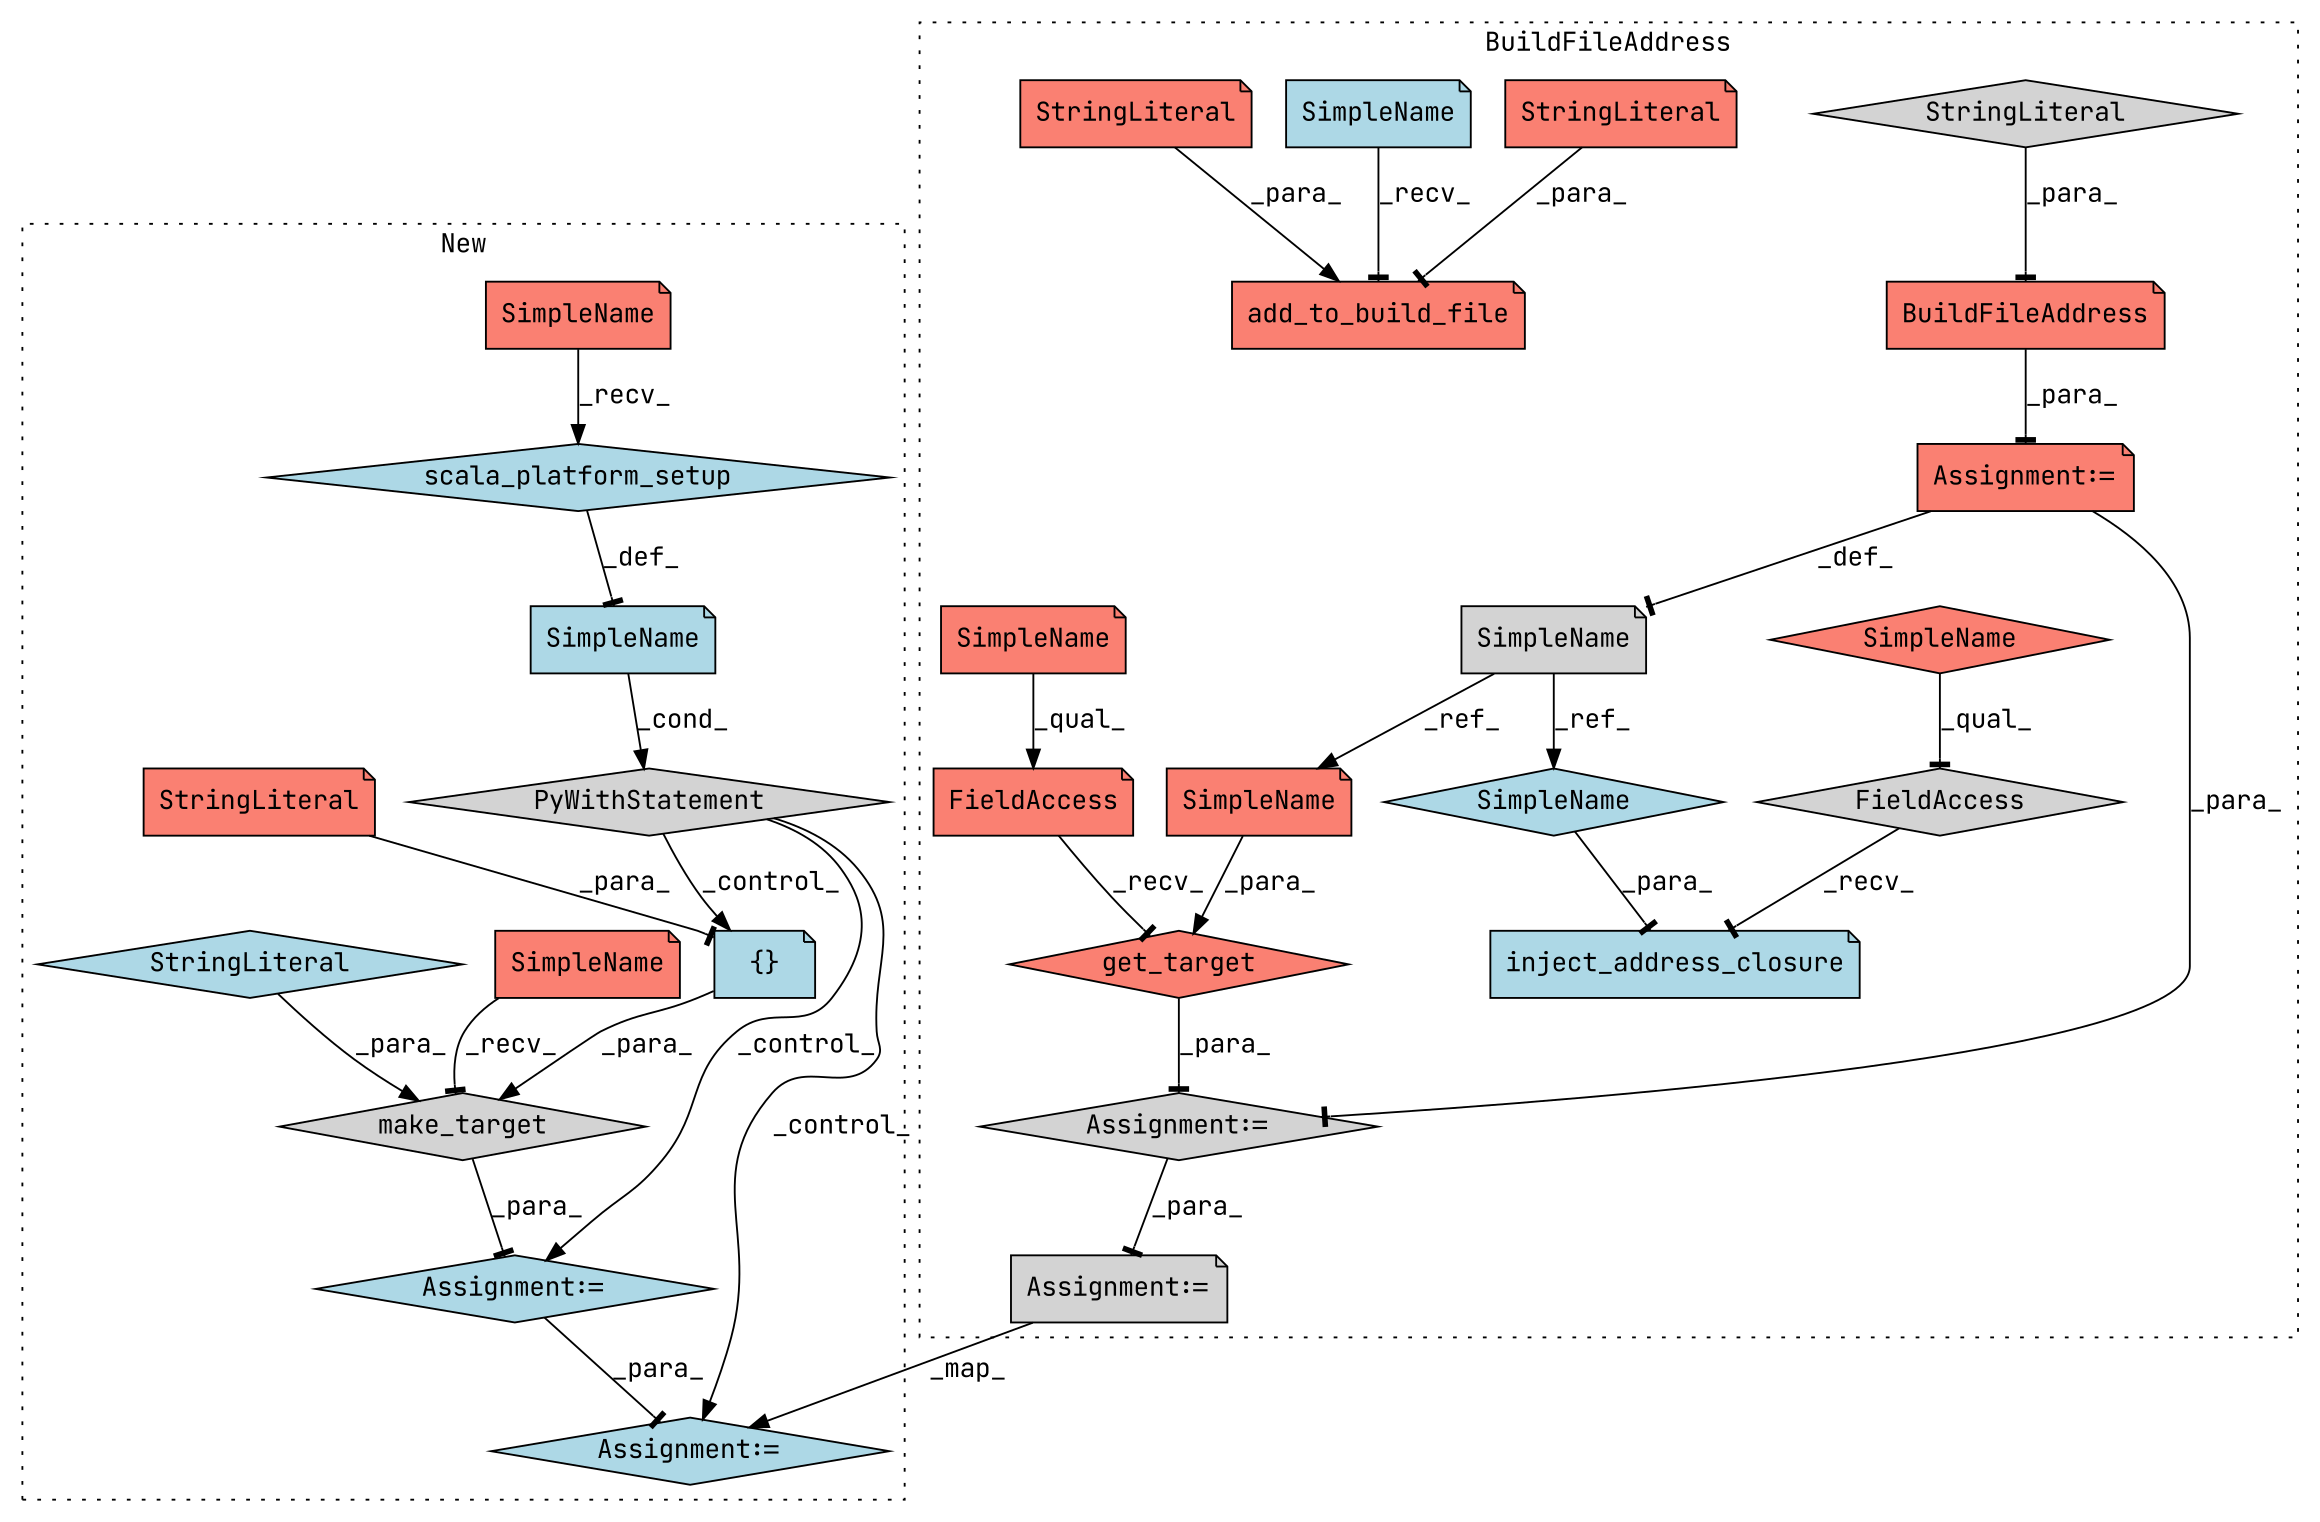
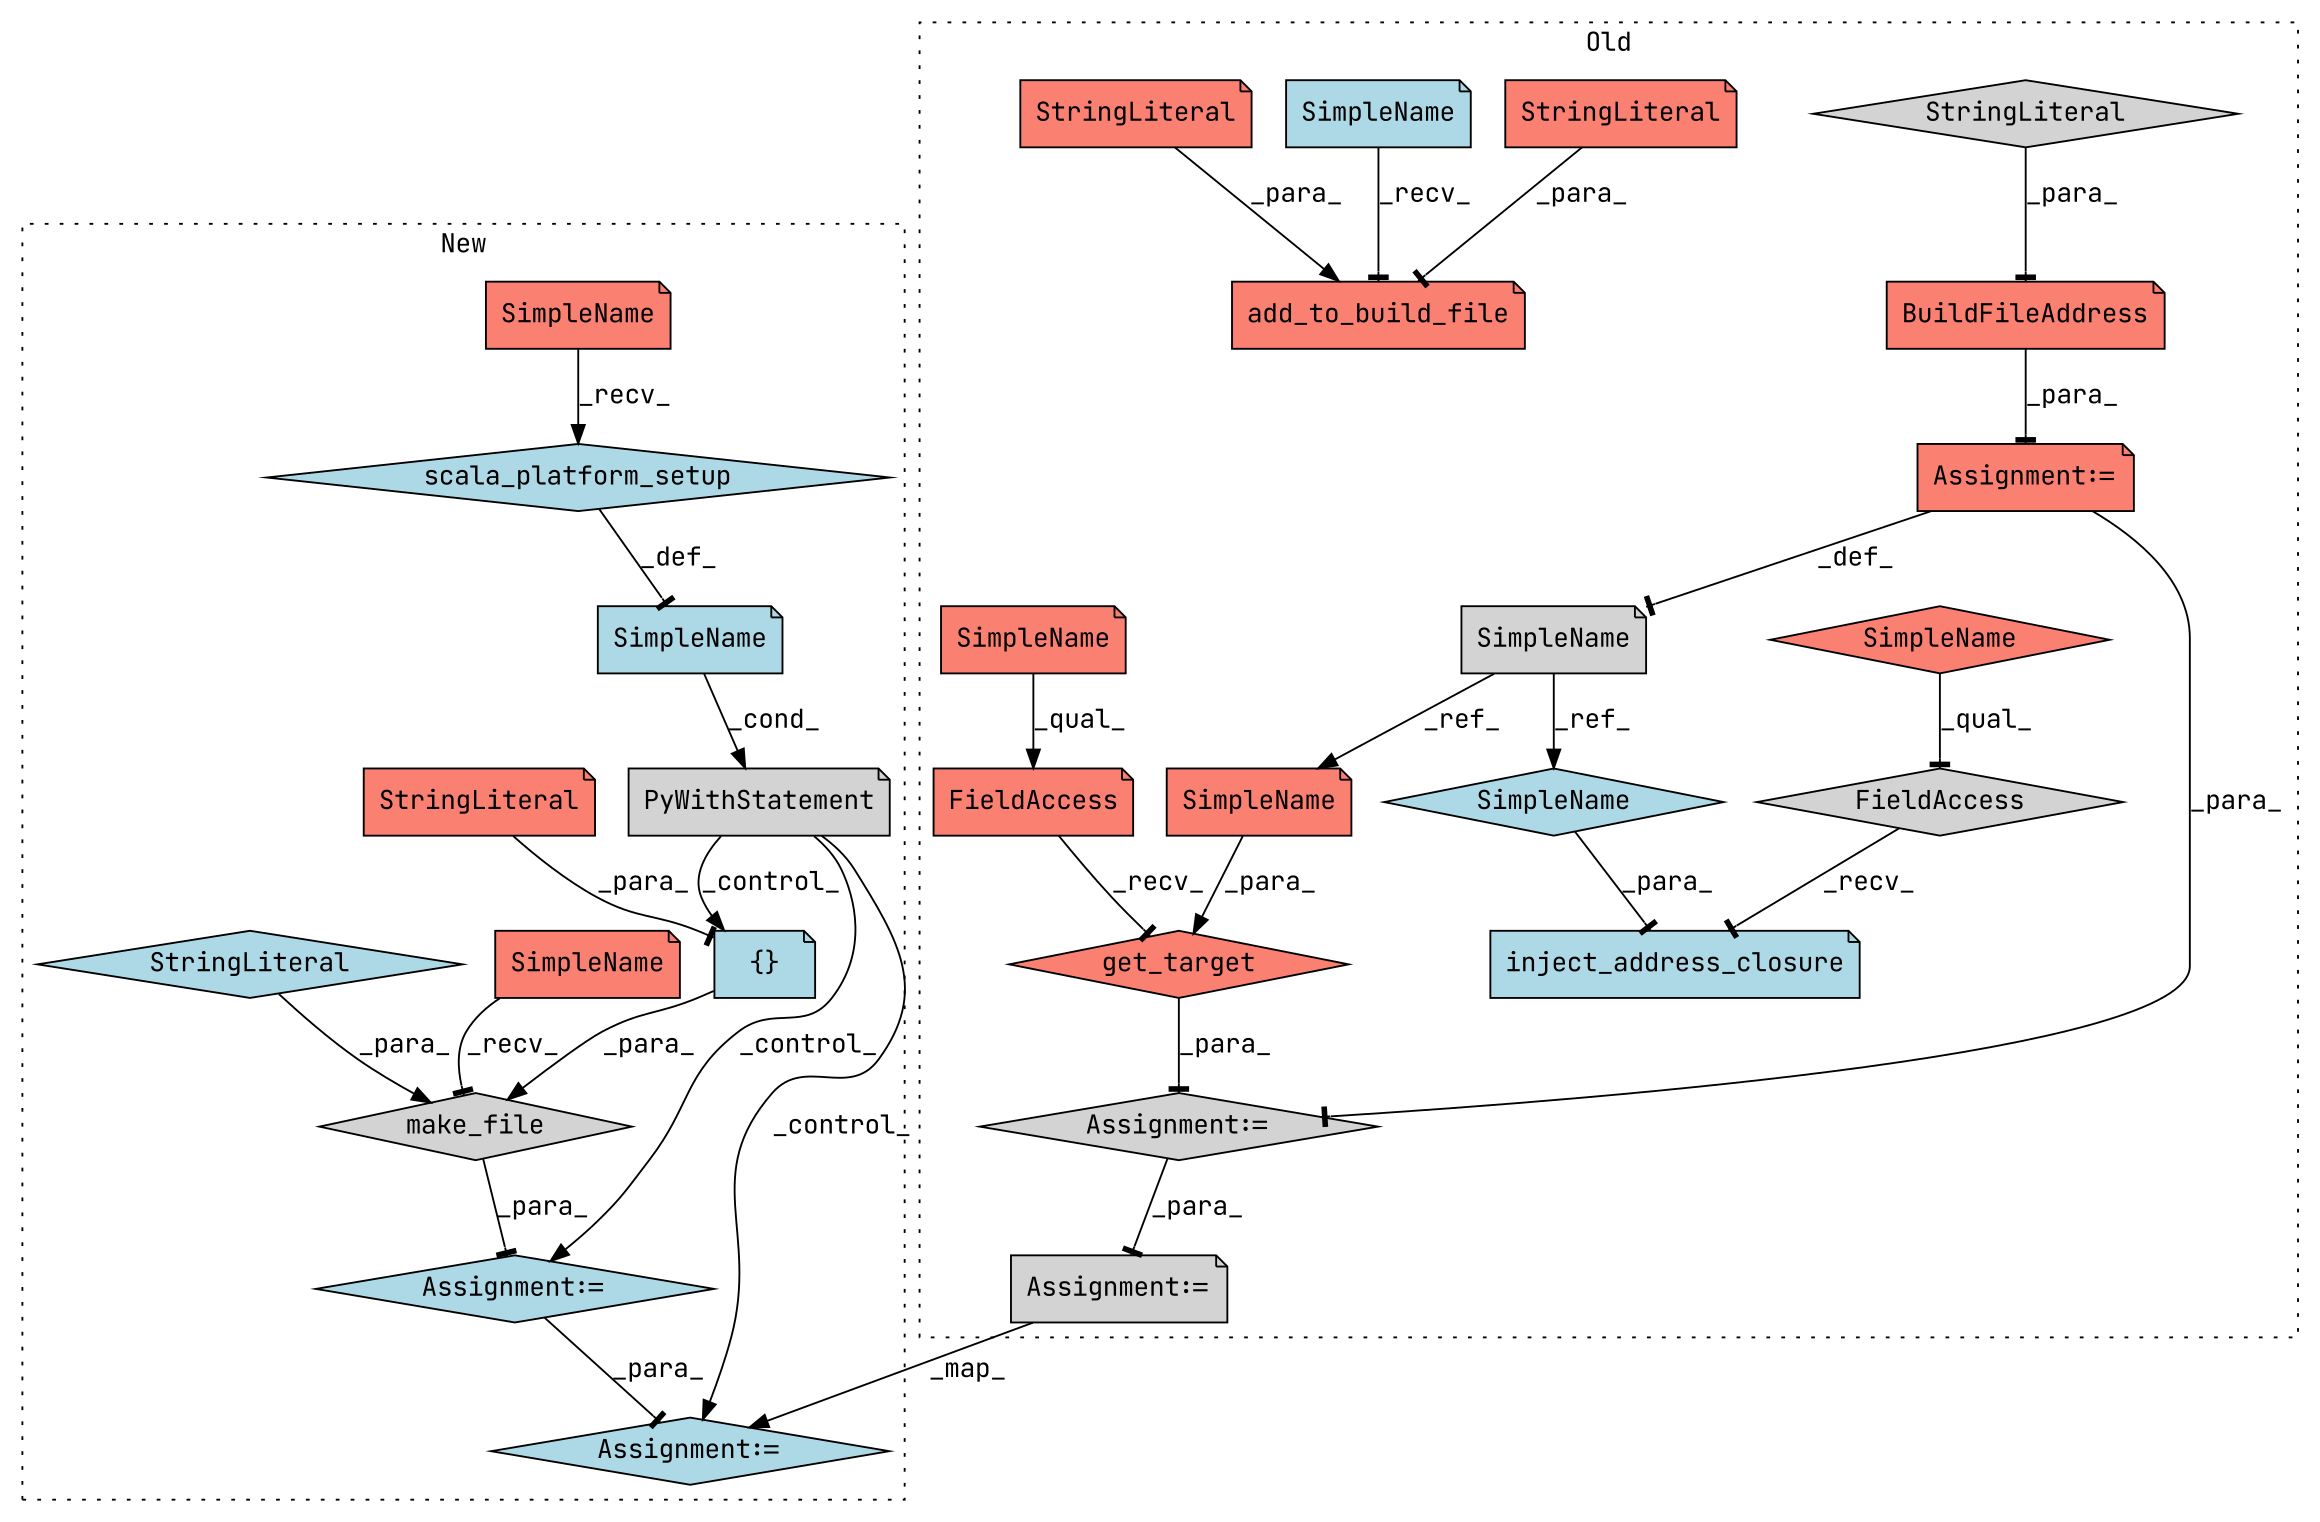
cluster "BuildFileAddress": label "BuildFileAddress" -> "Old"
node "PyWithStatement": shape diamond -> note
node "make_target": label "make_target" -> "make_file"
